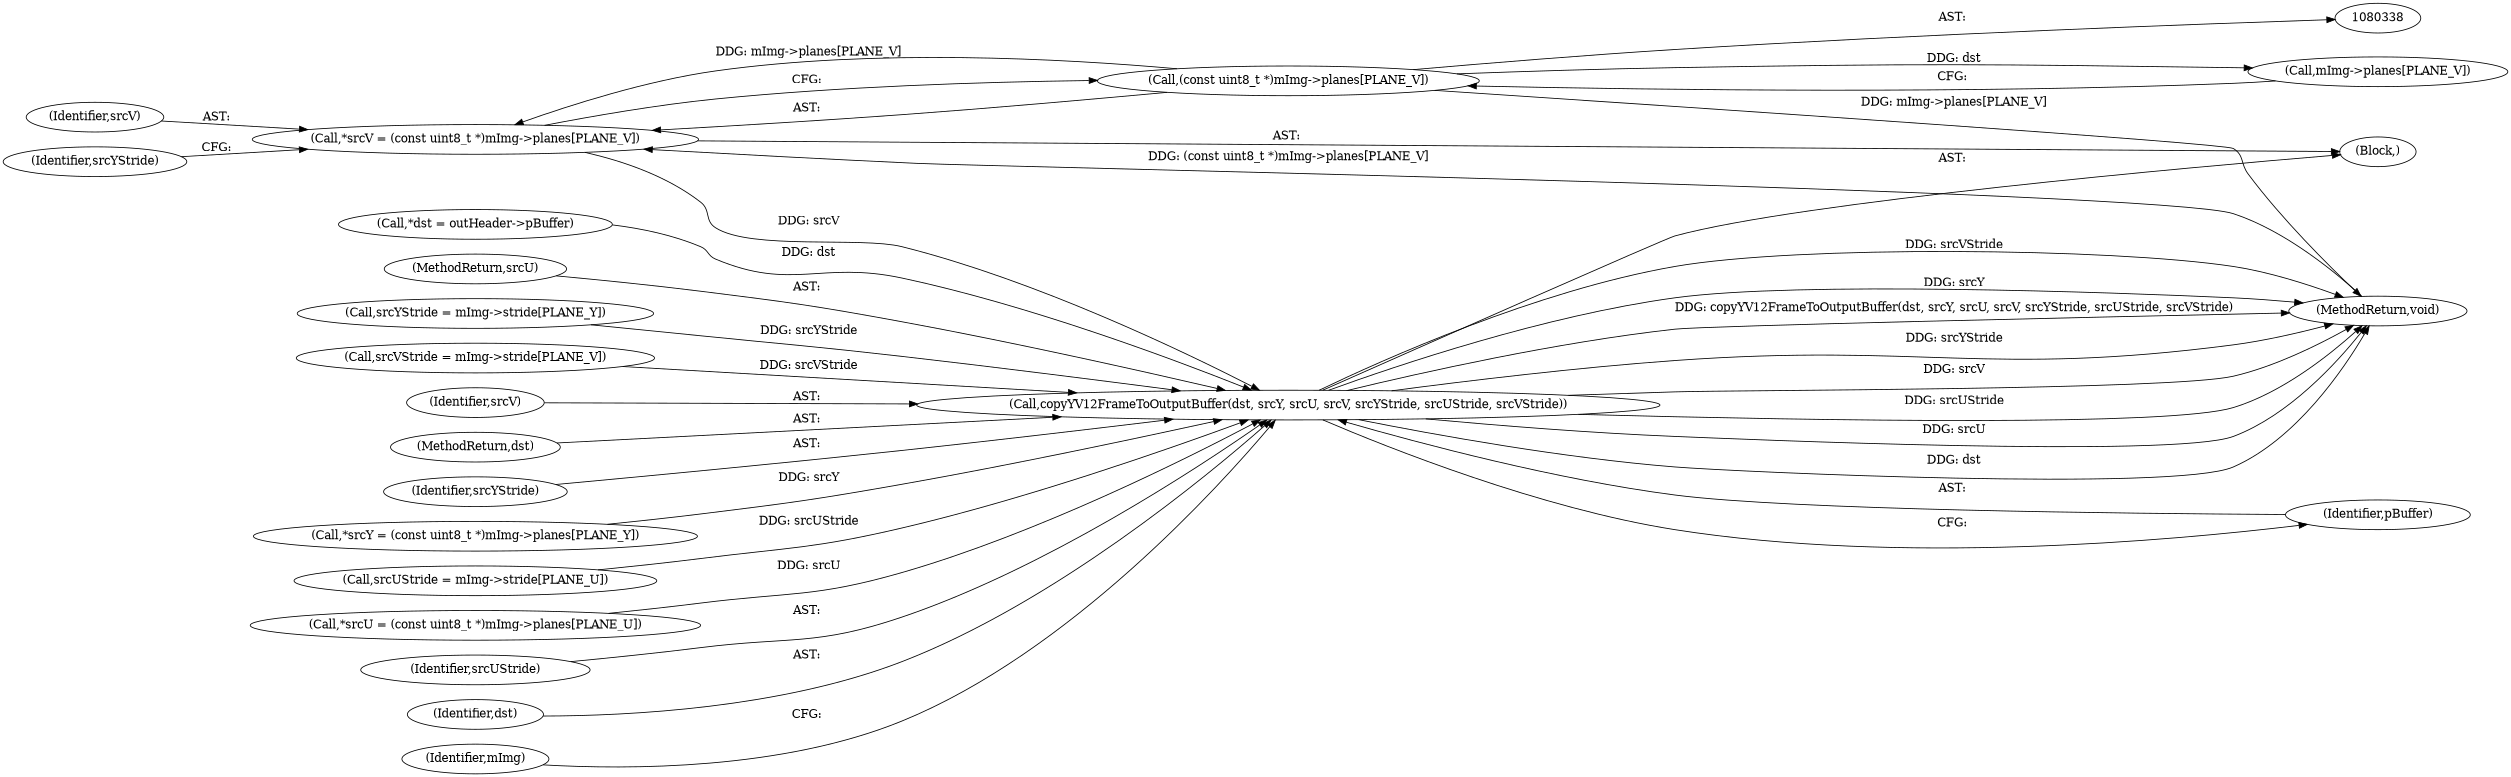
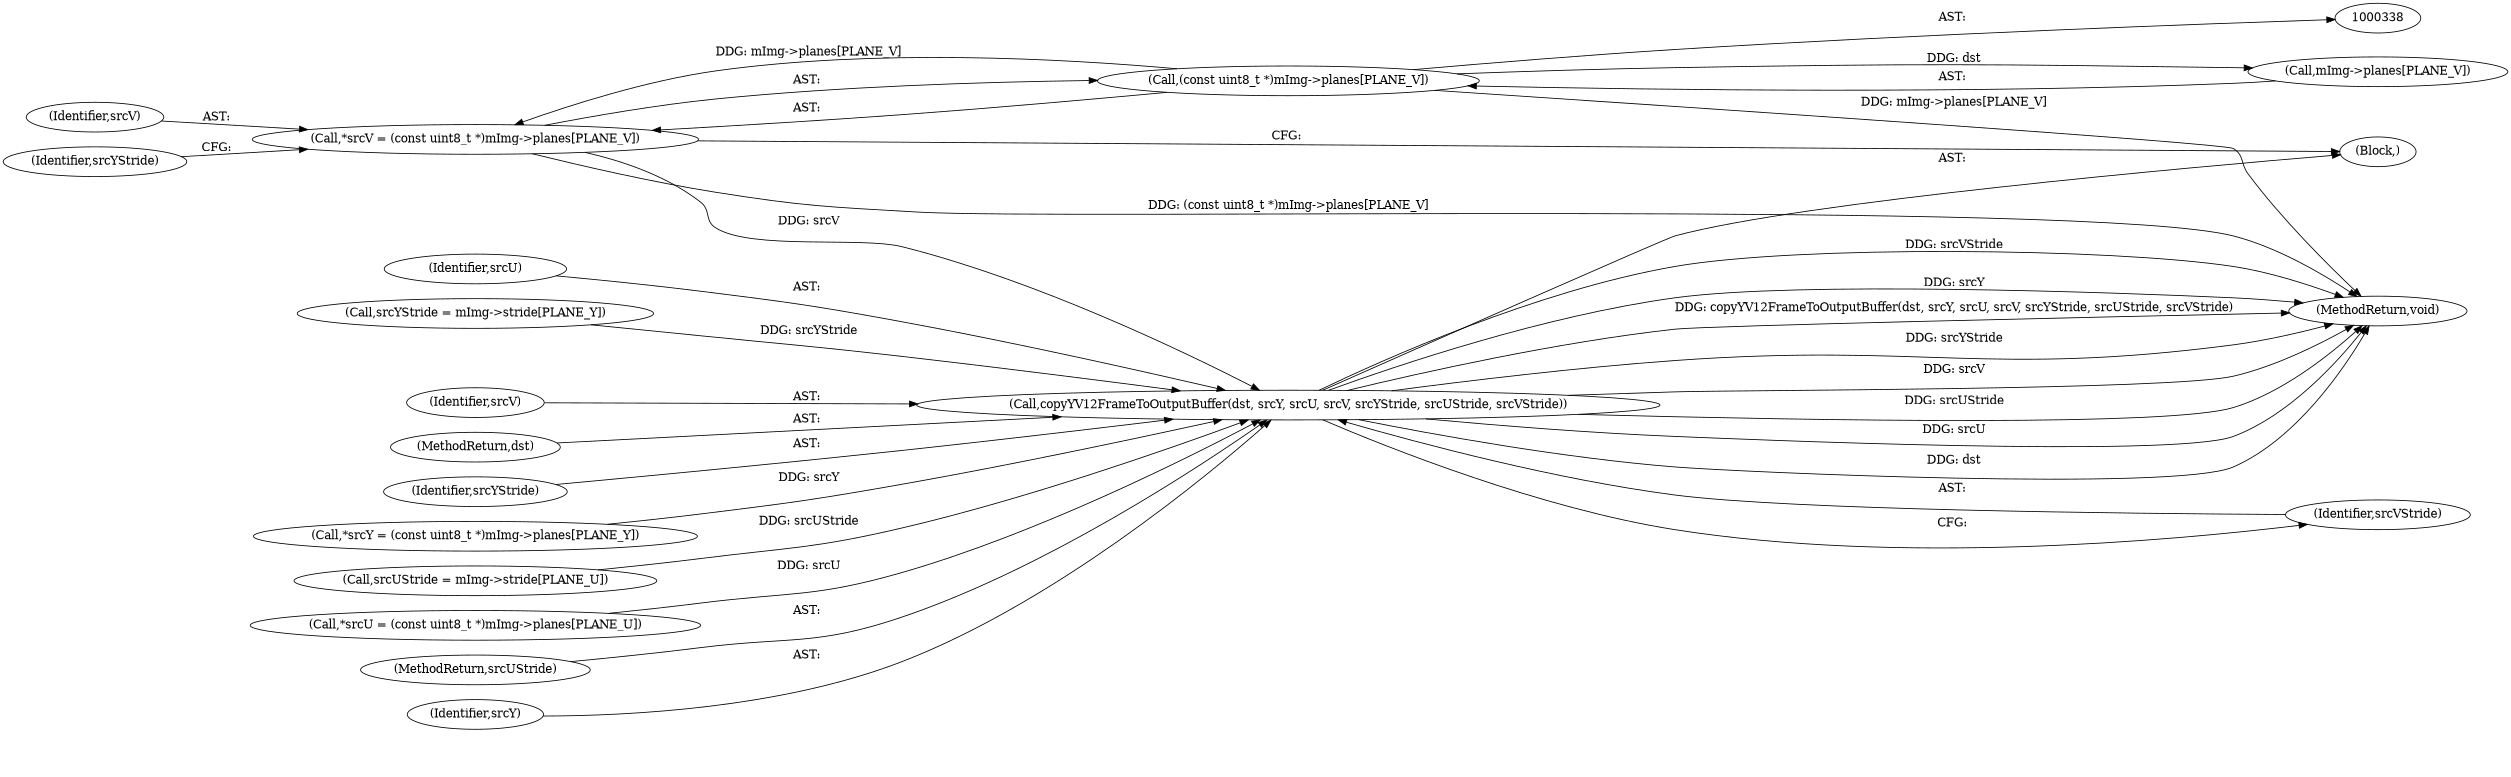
node "1080338": label "1080338" -> "1000338"
edge "(Call,mImg->planes[PLANE_V])" -> "(Call,(const uint8_t *)mImg->planes[PLANE_V])": label "CFG: " -> "AST: "
edge "(Call,*srcV = (const uint8_t *)mImg->planes[PLANE_V])" -> "(Call,(const uint8_t *)mImg->planes[PLANE_V])": label "CFG: " -> "AST: "
edge "(Call,*srcV = (const uint8_t *)mImg->planes[PLANE_V])" -> "(Block,)": label "AST: " -> "CFG: "
edge "(MethodReturn,void)" -> "(Call,*srcV = (const uint8_t *)mImg->planes[PLANE_V])": reversed
node "(Call,*dst = outHeader->pBuffer)": removed
node "(MethodReturn,srcU)": label "(MethodReturn,srcU)" -> "(Identifier,srcU)"
node "(Call,srcVStride = mImg->stride[PLANE_V])": removed
node "(Identifier,pBuffer)": label "(Identifier,pBuffer)" -> "(Identifier,srcVStride)"
node "(Identifier,srcUStride)": label "(Identifier,srcUStride)" -> "(MethodReturn,srcUStride)"
node "(Identifier,dst)": label "(Identifier,dst)" -> "(Identifier,srcY)"
node "(Identifier,mImg)": removed
